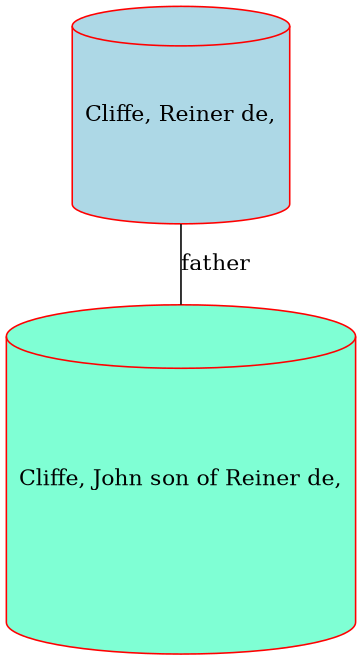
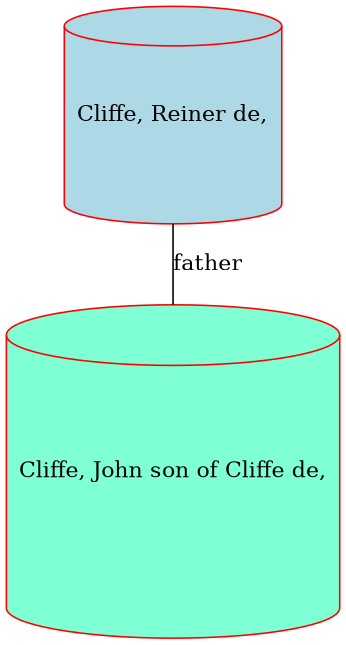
node "Cliffe, John son of Reiner de,": label "Cliffe, John son of Reiner de," -> "Cliffe, John son of Cliffe de,"
